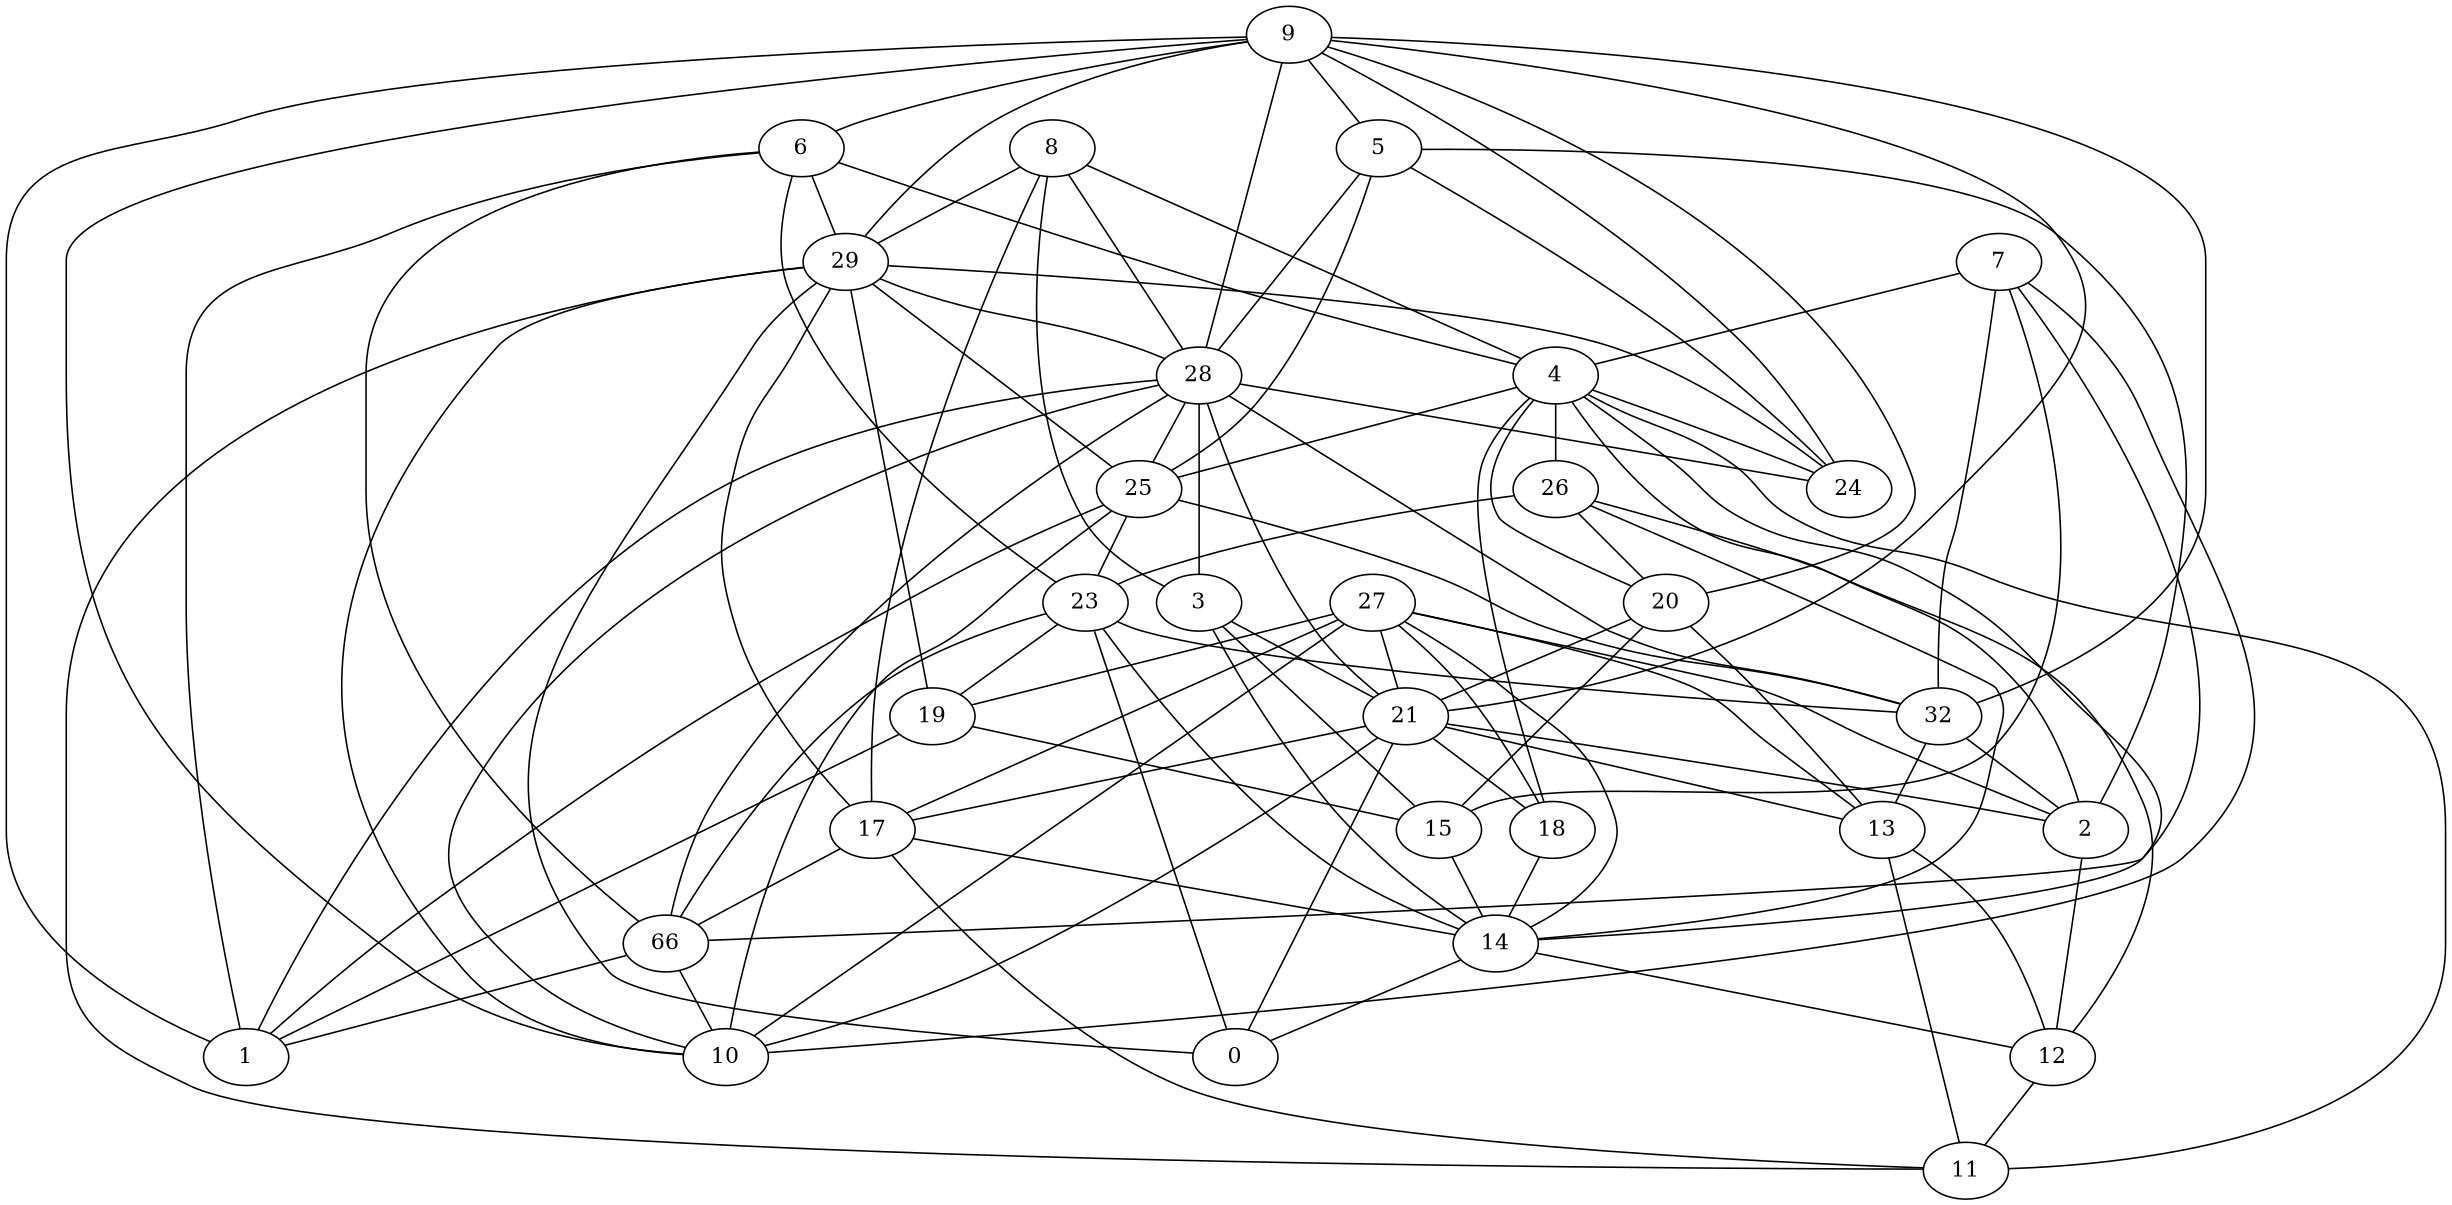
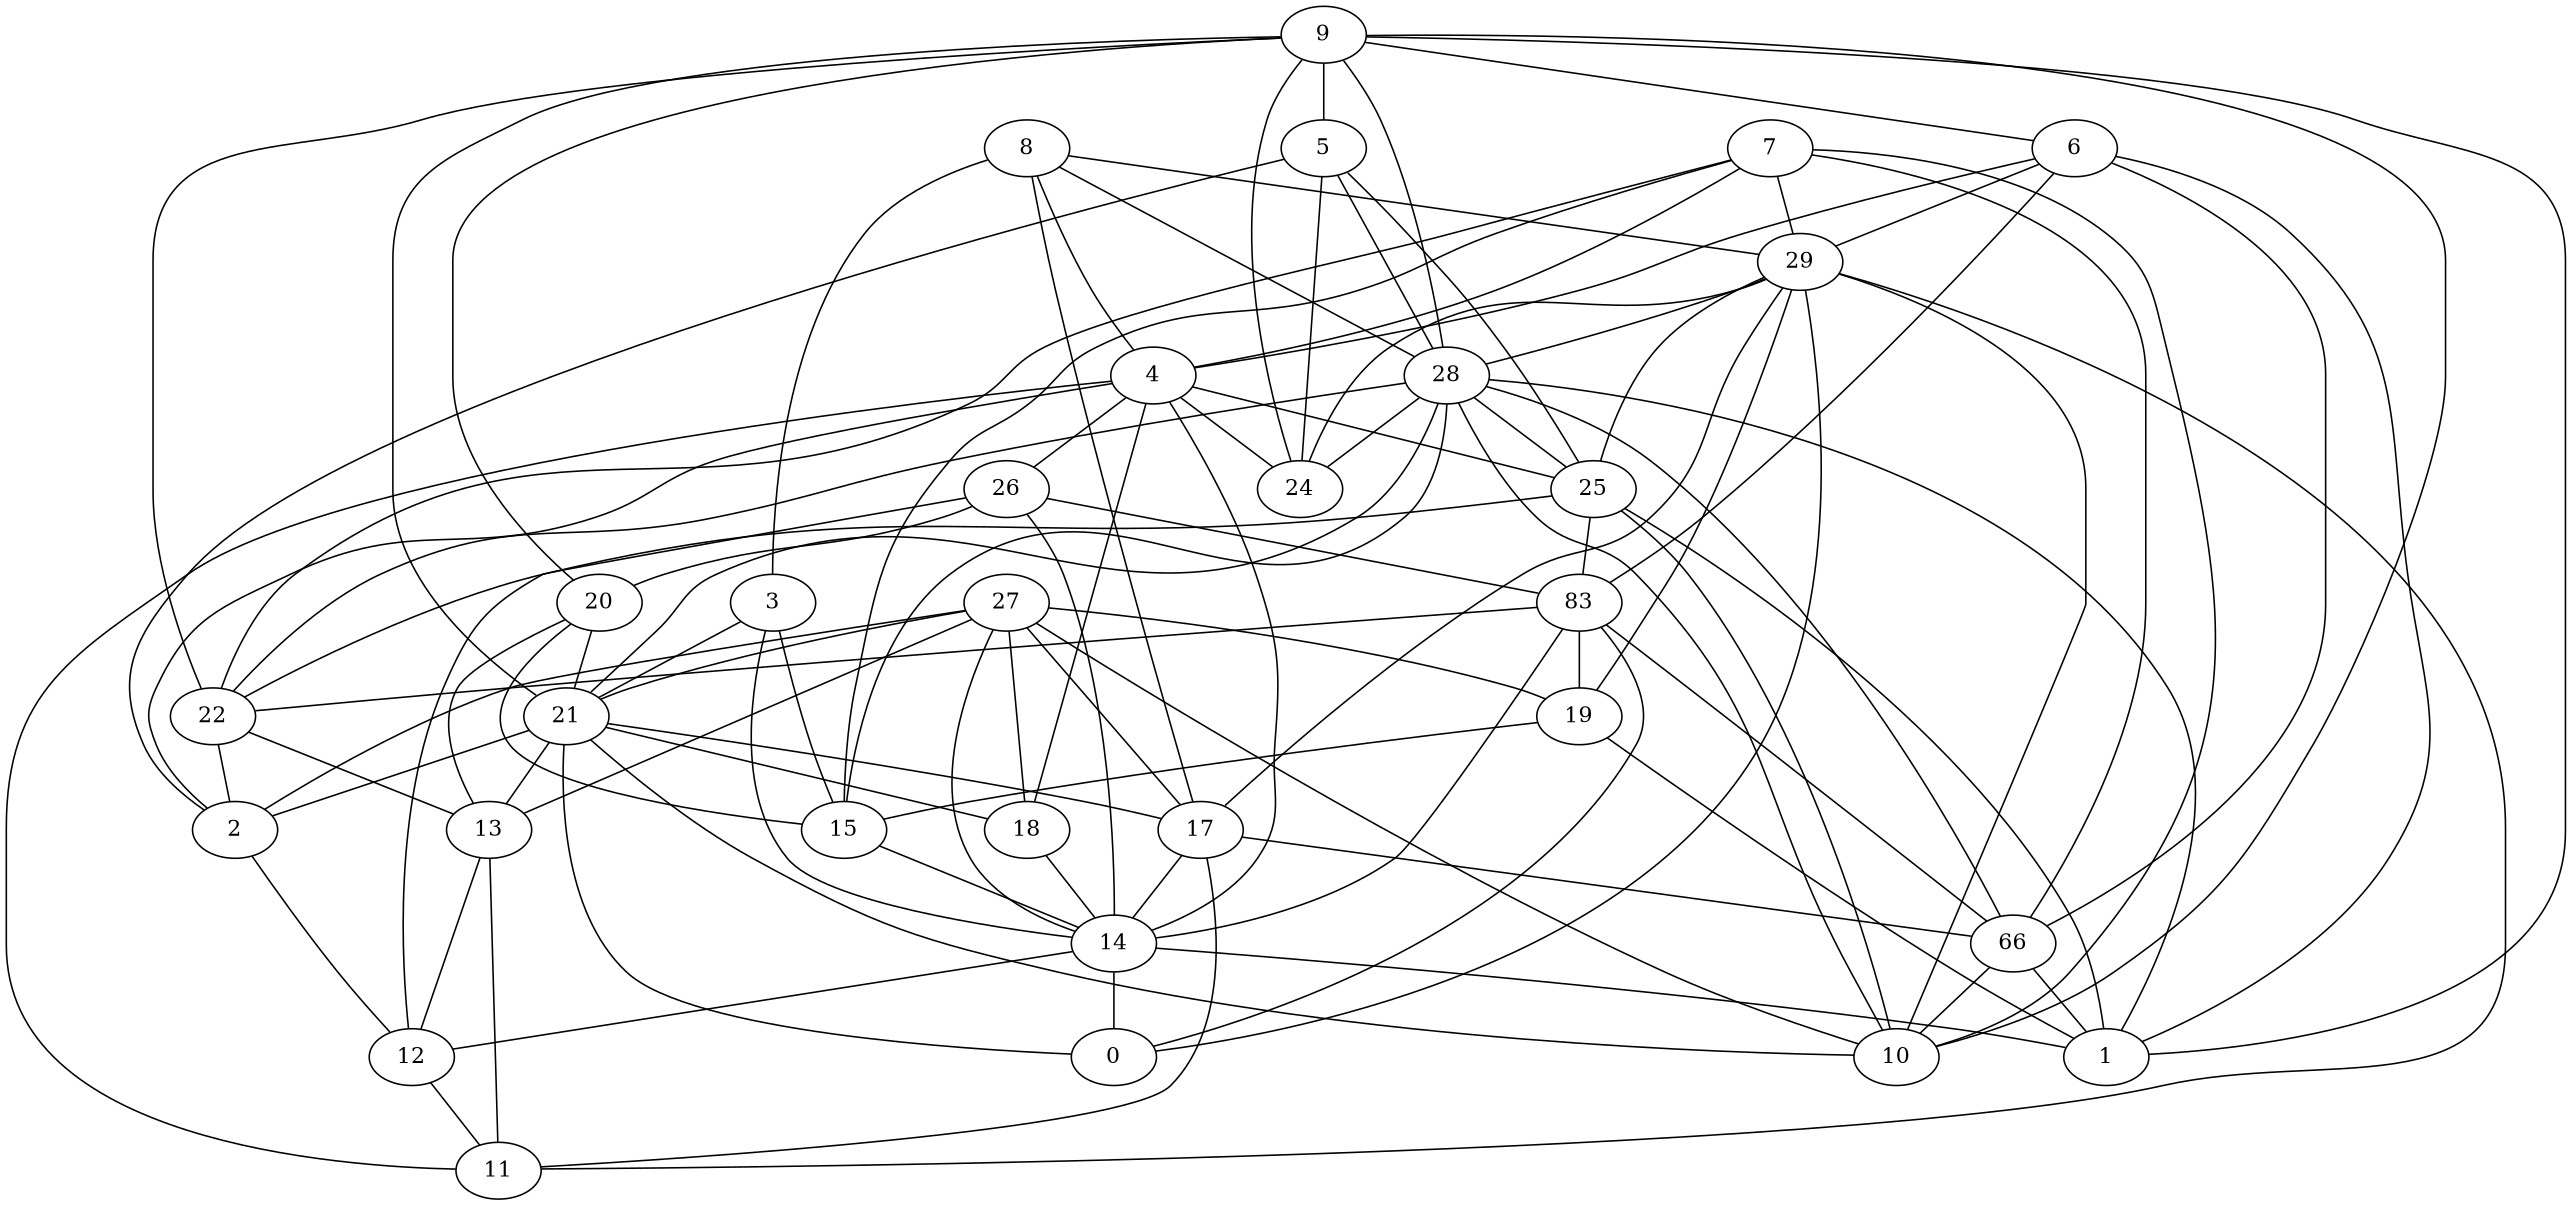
edge "9" -- "29": now "7" -- "29"
edge "28" -- "3": now "28" -- "15"
edge "4" -- "20": removed
node "23": label "23" -> "83"
node "32": label "32" -> "22"
edge "14" -- "1": added
